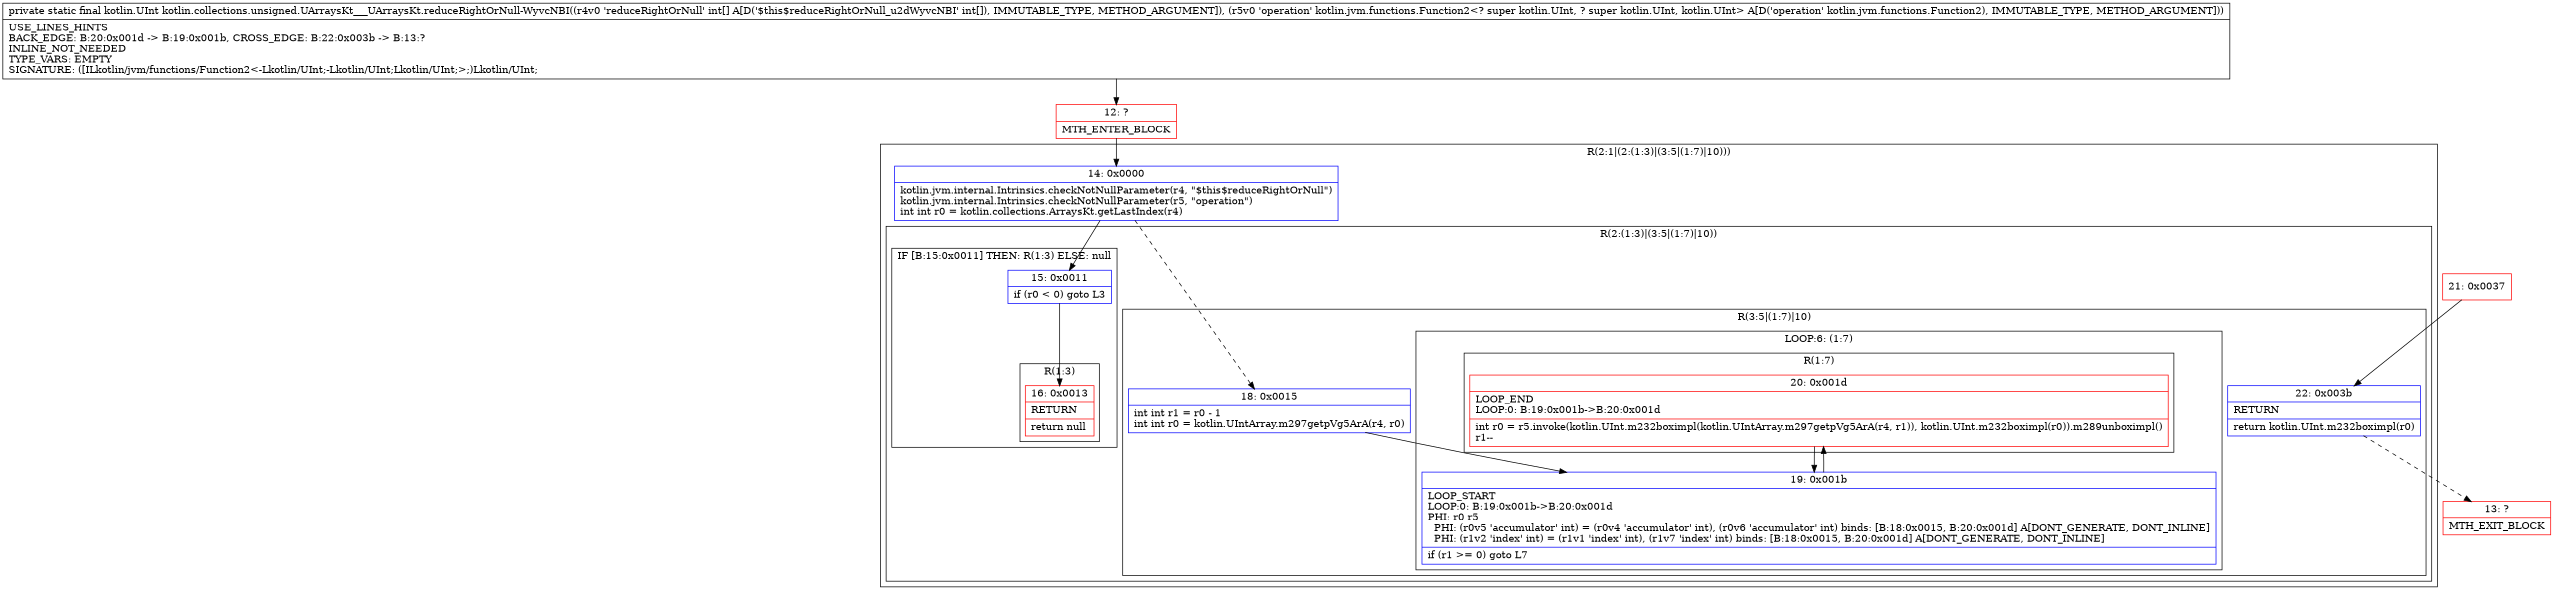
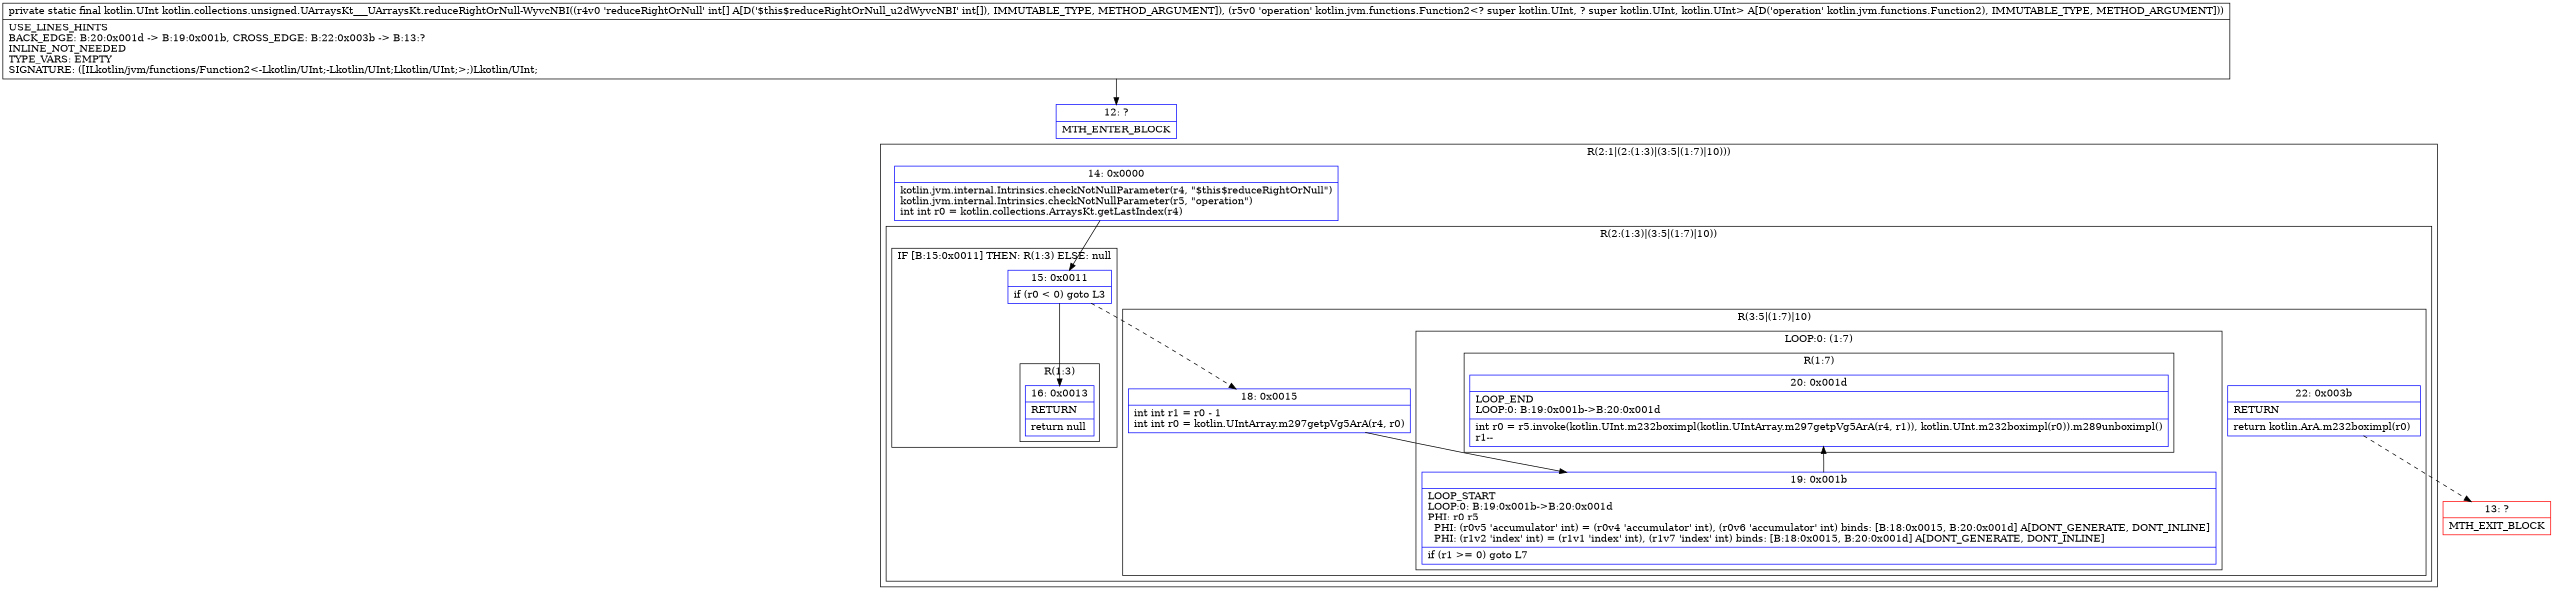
node "12: ?": color red -> blue
edge "12: ?" -> "14: 0x0000": removed
node "21: 0x0037": removed
edge "14: 0x0000" -> "18: 0x0015": now "15: 0x0011" -> "18: 0x0015"
cluster "LOOP:6: (1:7)": label "LOOP:6: (1:7)" -> "LOOP:0: (1:7)"
node "16: 0x0013": color red -> blue
node "20: 0x001d": color red -> blue
node "22: 0x003b": text "return kotlin.UInt.m232boximpl(r0)" -> "return kotlin.ArA.m232boximpl(r0)"
edge "20: 0x001d" -> "19: 0x001b": removed
